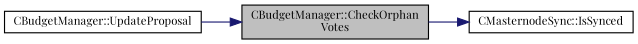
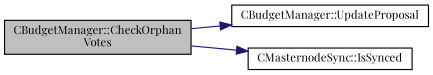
edge "CBudgetManager::UpdateProposal" -> "CBudgetManager::CheckOrphan Votes": reversed
